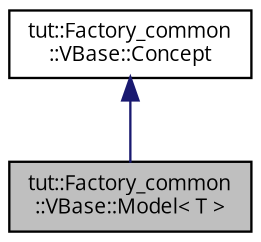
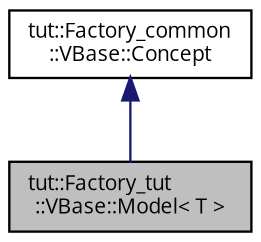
node "tut::Factory_common ::VBase::Model< T >": label "tut::Factory_common ::VBase::Model< T >" -> "tut::Factory_tut ::VBase::Model< T >"
